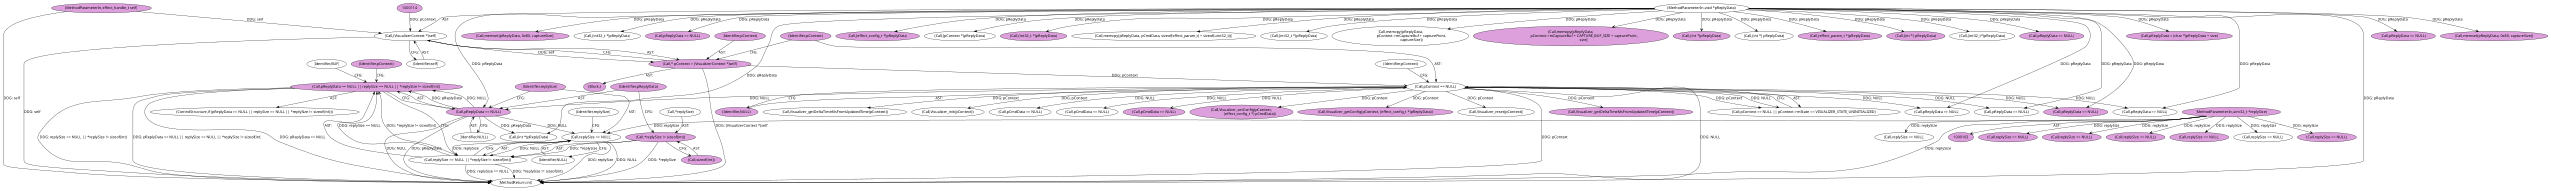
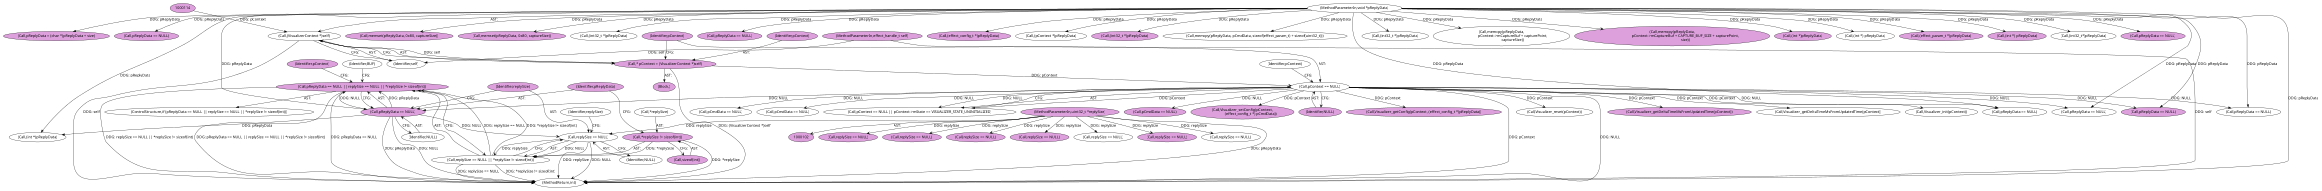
edge "(MethodParameterIn,effect_handle_t self)" -> "(Call,(VisualizerContext *)self)": now "(MethodParameterIn,effect_handle_t self)" -> "(Identifier,self)"
edge "(MethodParameterIn,uint32_t *replySize)" -> "(MethodReturn,int)": label "DDG: replySize" -> "DDG: pReplyData"
